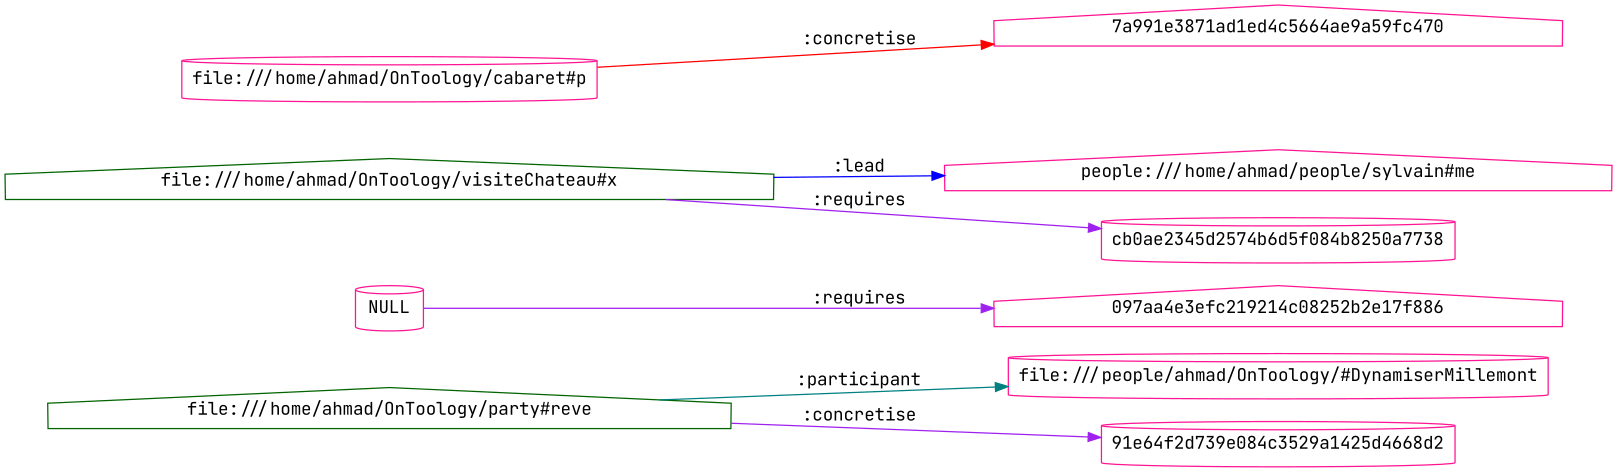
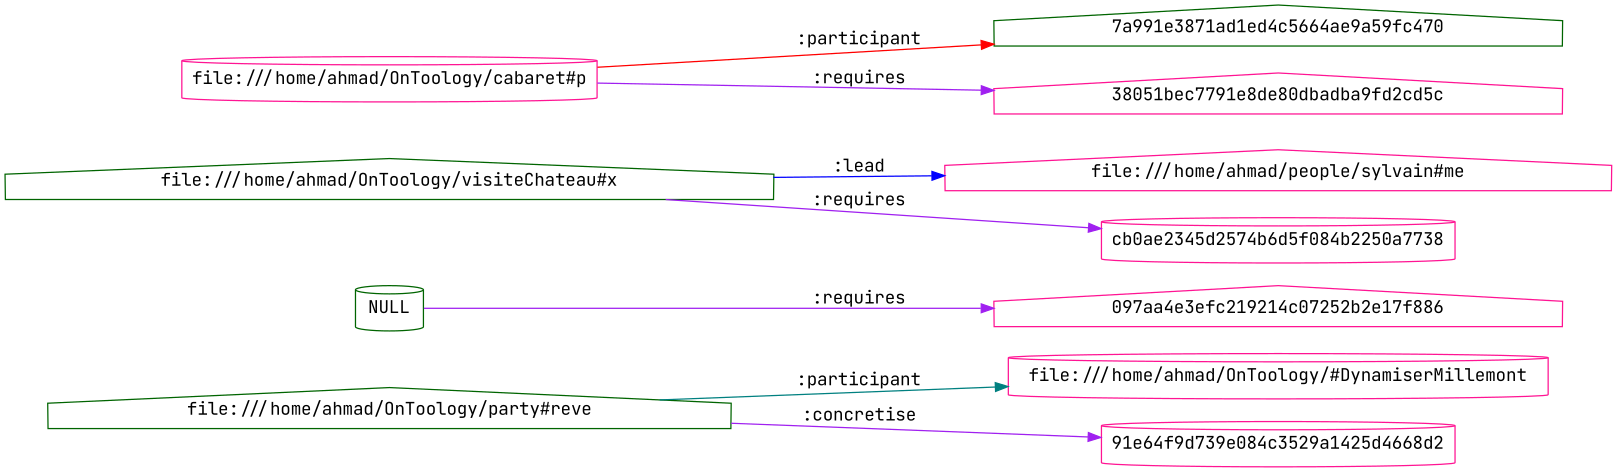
node "7a991e3871ad1ed4c5664ae9a59fc470": color deeppink -> darkgreen
edge "file:///home/ahmad/OnToology/cabaret#p" -> "7a991e3871ad1ed4c5664ae9a59fc470": label ":concretise" -> ":participant"
node "38051bec7791e8de80dbadba9fd2cd5c": added
node "people:///home/ahmad/people/sylvain#me": label "people:///home/ahmad/people/sylvain#me" -> "file:///home/ahmad/people/sylvain#me"
node "cb0ae2345d2574b6d5f084b8250a7738": label "cb0ae2345d2574b6d5f084b8250a7738" -> "cb0ae2345d2574b6d5f084b2250a7738"
node "NULL": color deeppink -> darkgreen
node "097aa4e3efc219214c08252b2e17f886": label "097aa4e3efc219214c08252b2e17f886" -> "097aa4e3efc219214c07252b2e17f886"
node "file:///people/ahmad/OnToology/#DynamiserMillemont": label "file:///people/ahmad/OnToology/#DynamiserMillemont" -> "file:///home/ahmad/OnToology/#DynamiserMillemont"
node "91e64f2d739e084c3529a1425d4668d2": label "91e64f2d739e084c3529a1425d4668d2" -> "91e64f9d739e084c3529a1425d4668d2"
